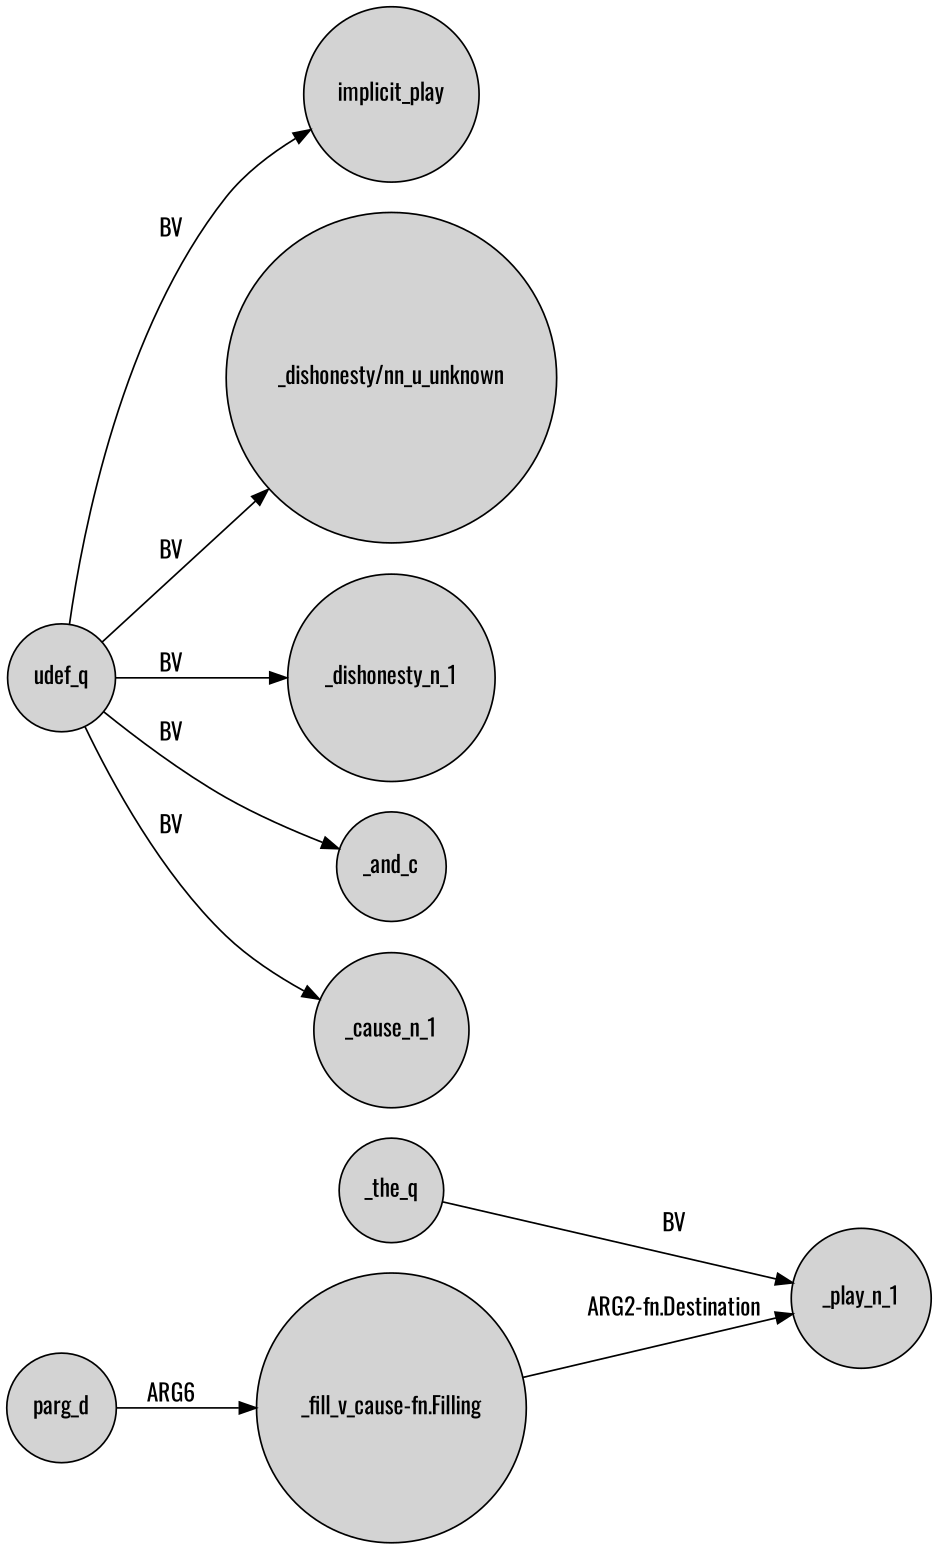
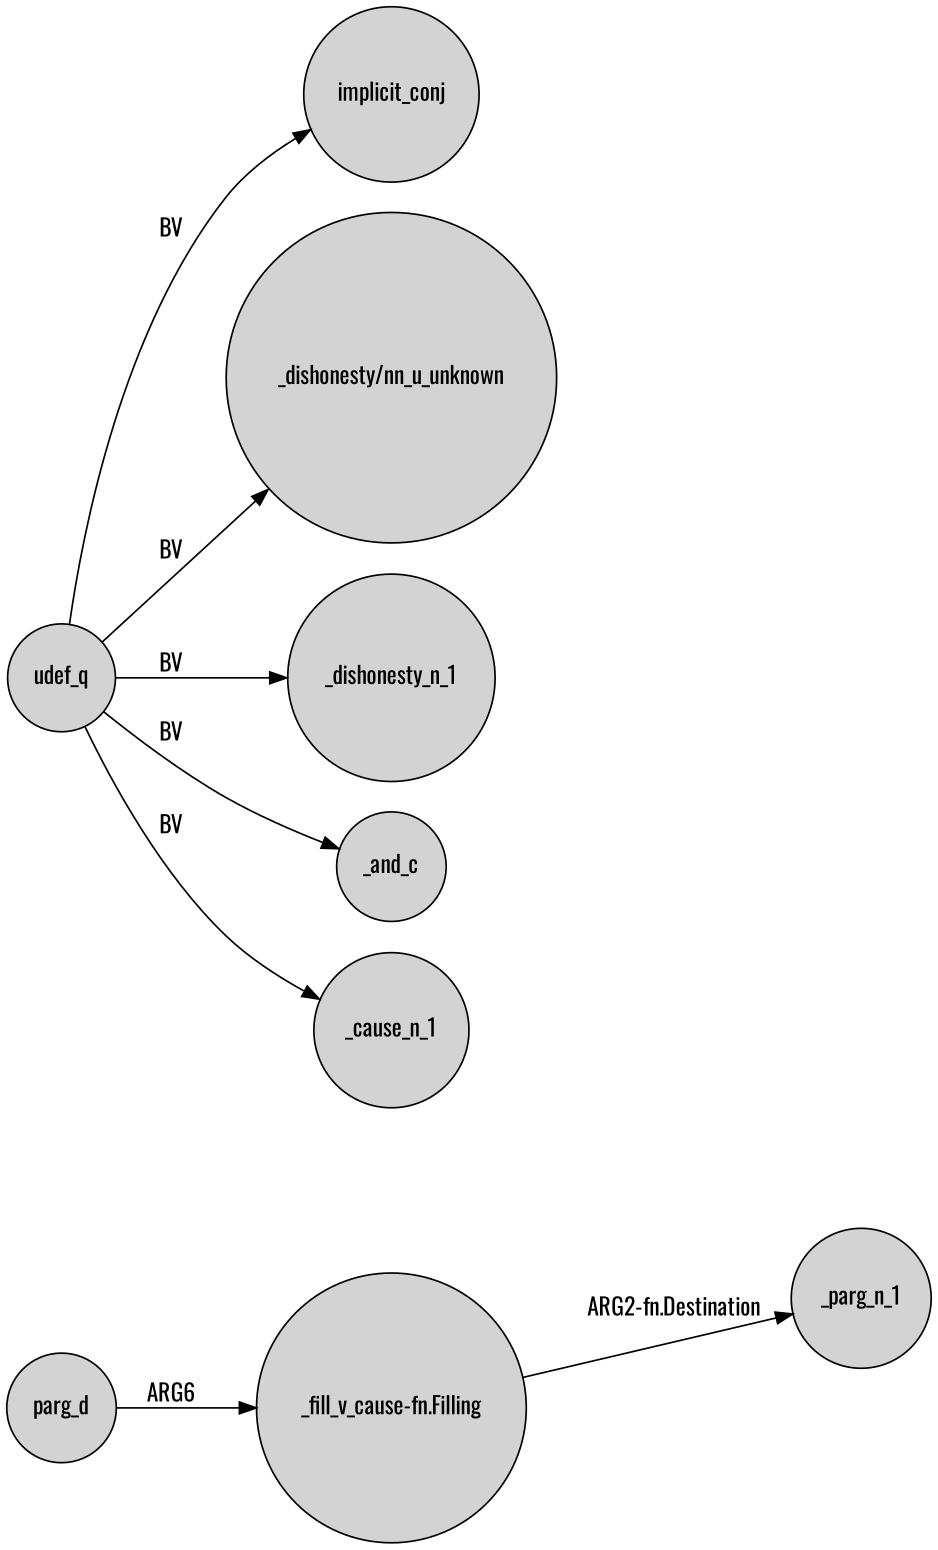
node "implicit_play": label "implicit_play" -> "implicit_conj"
node "_the_q": removed
node "_play_n_1": label "_play_n_1" -> "_parg_n_1"
